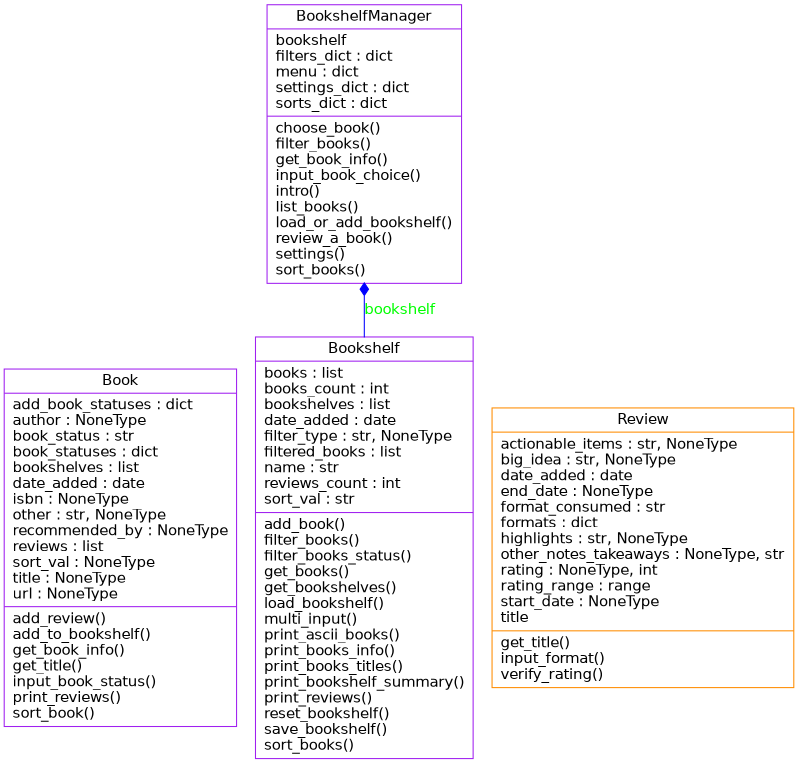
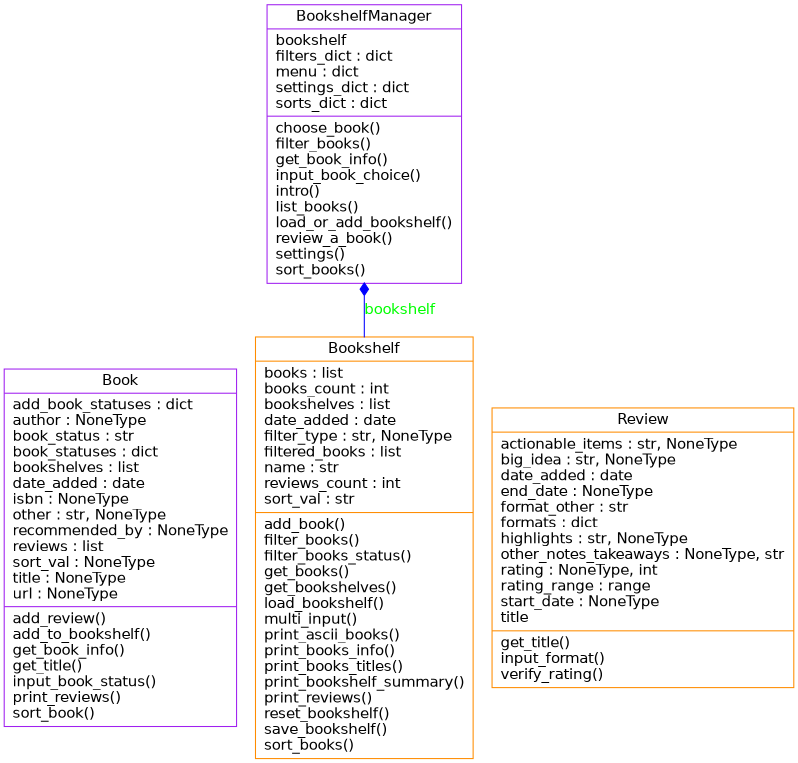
node "Review": text "format_consumed : str" -> "format_other : str"
node "Bookshelf": color purple -> darkorange
